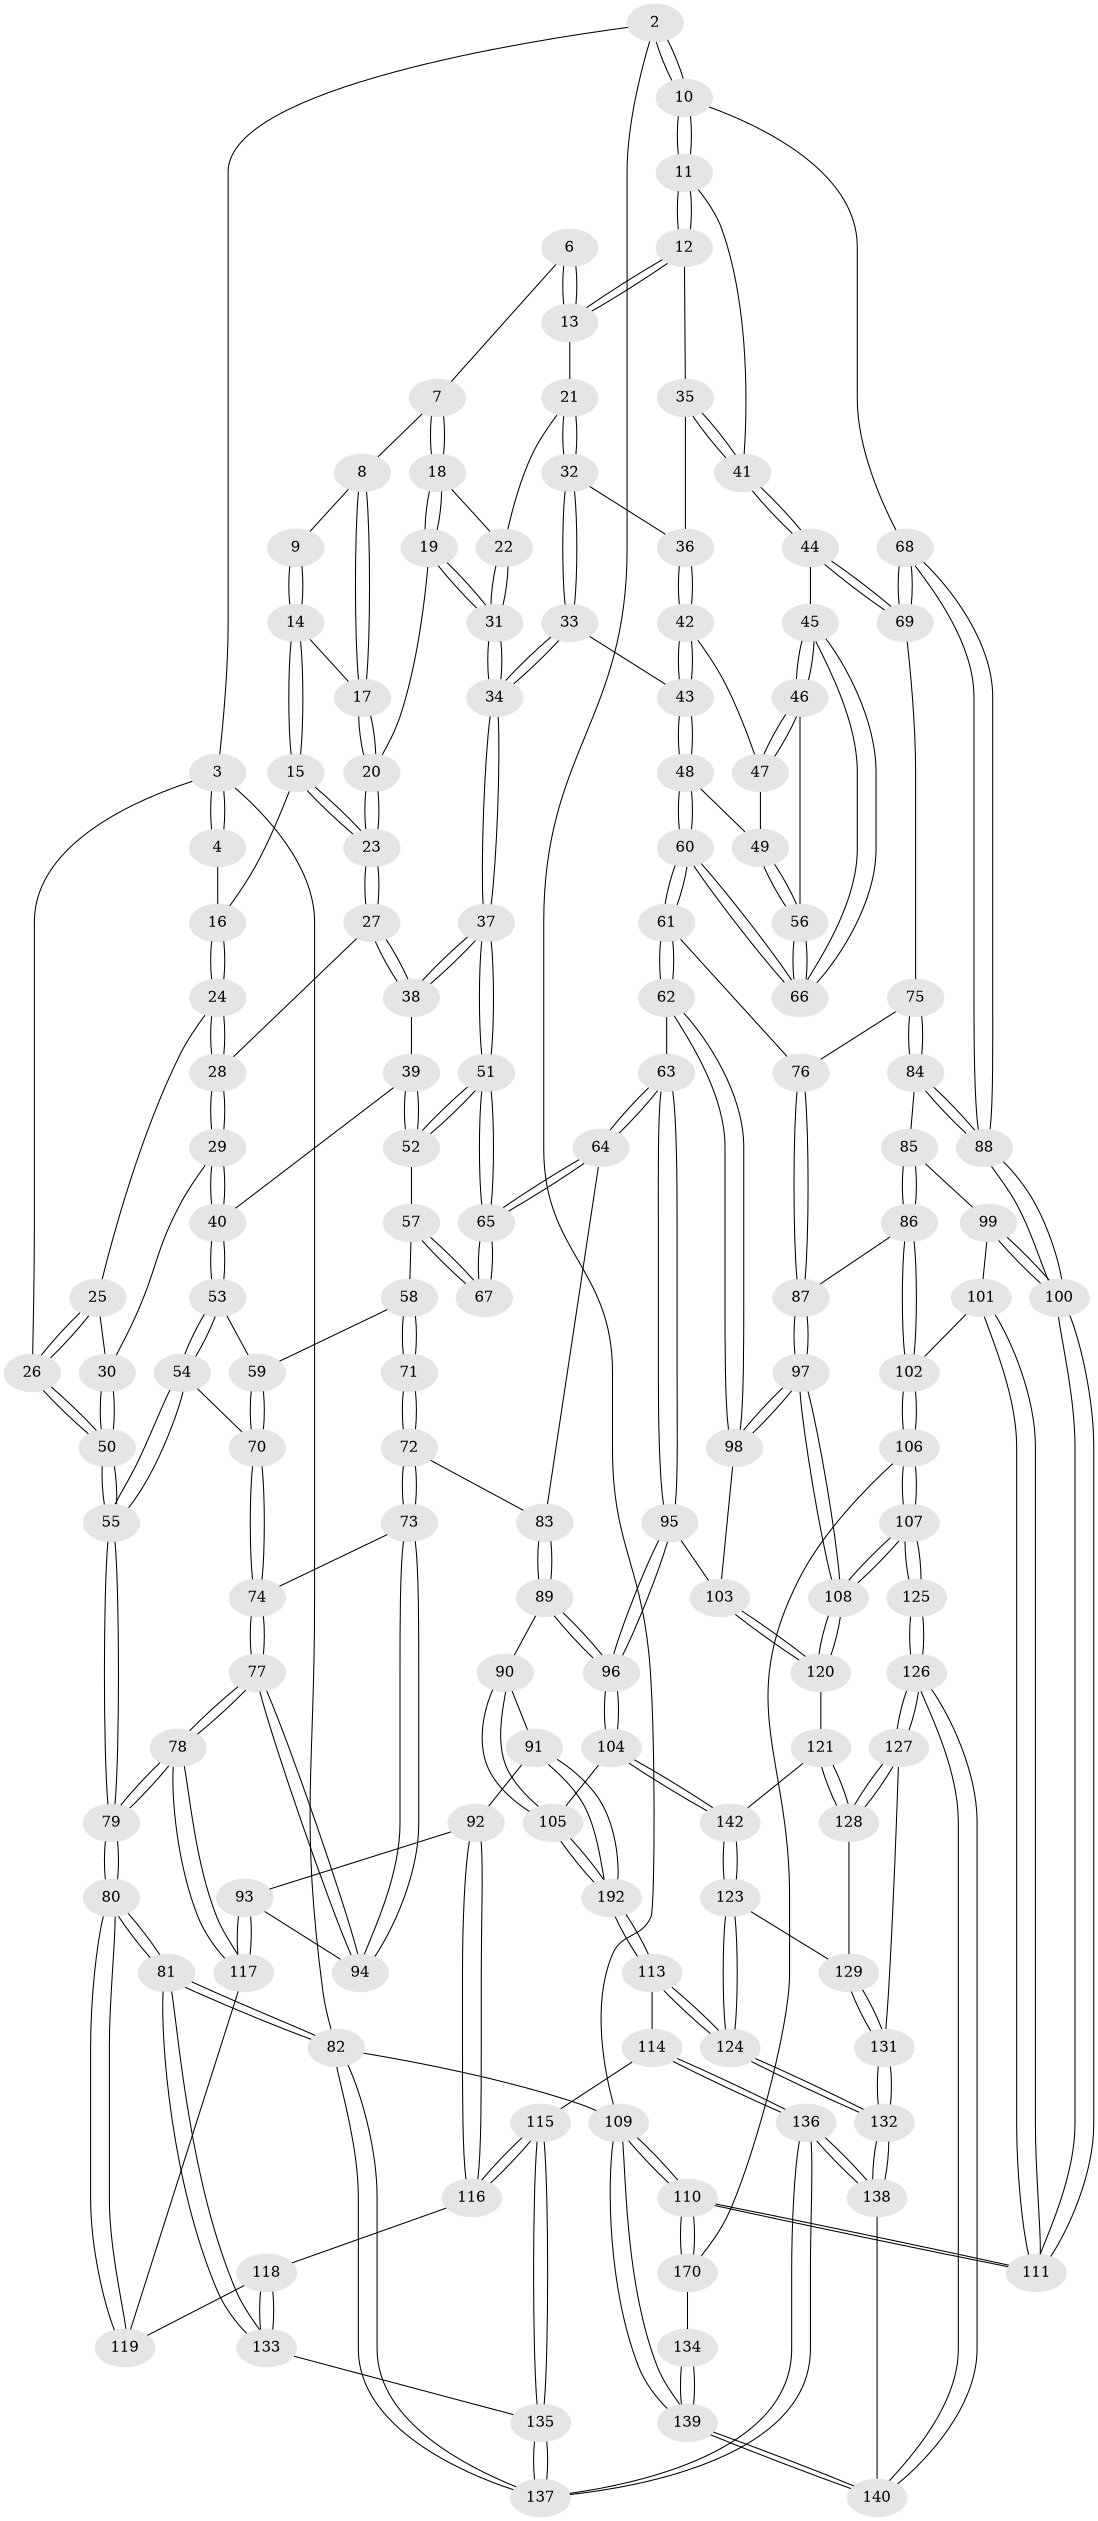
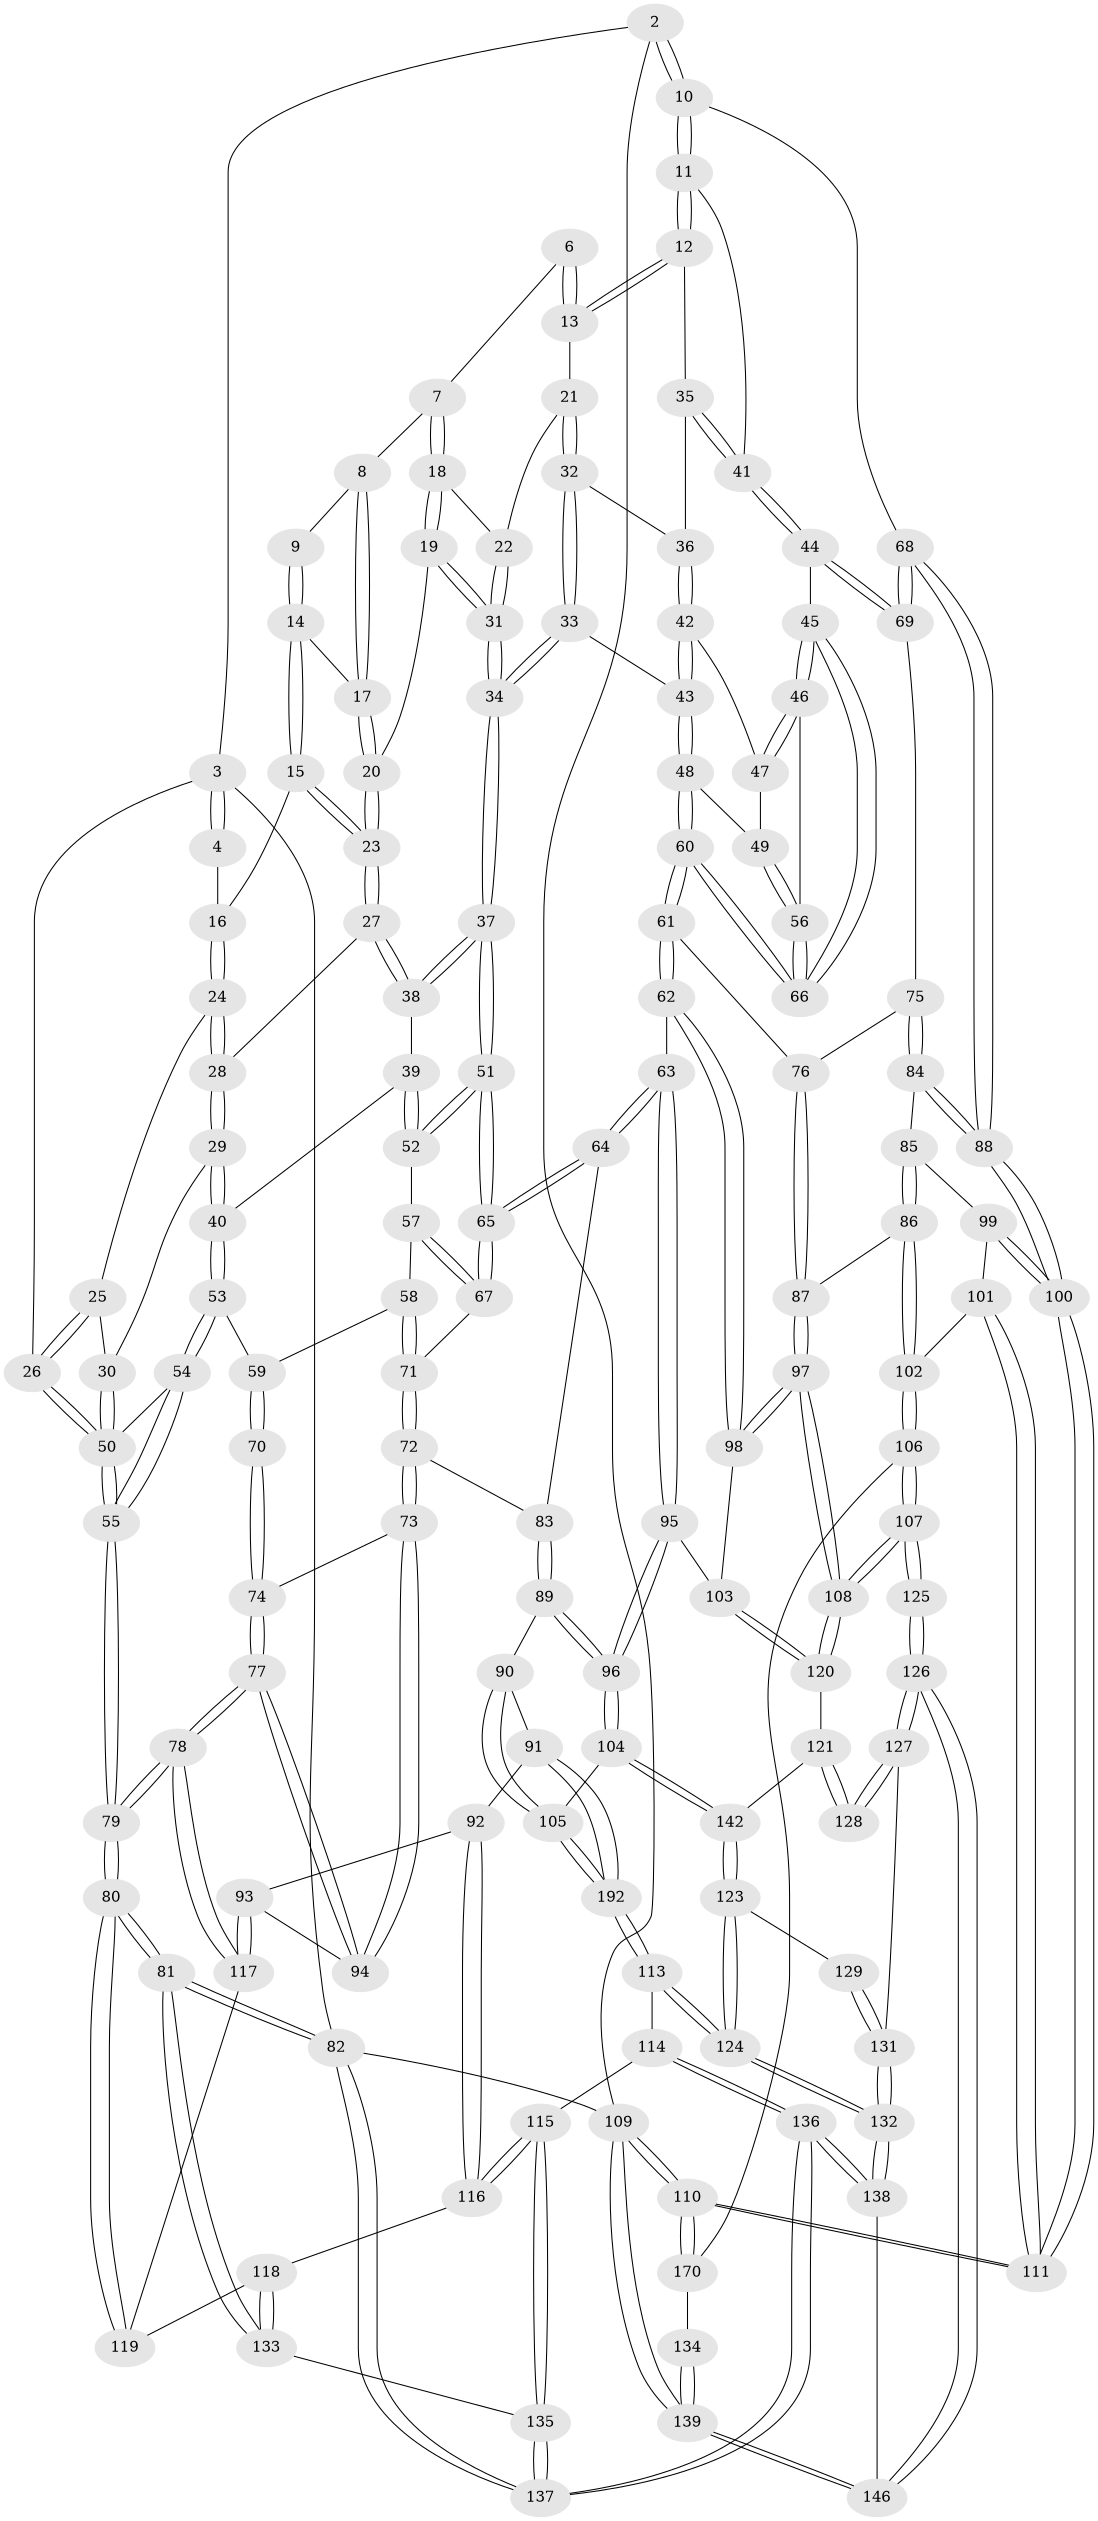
edge "67" -- "71": added
edge "54" -- "70": now "54" -- "50"
edge "128" -- "129": removed
node "140": label "140" -> "146"
